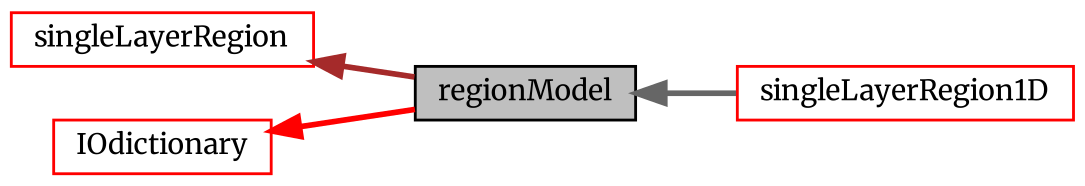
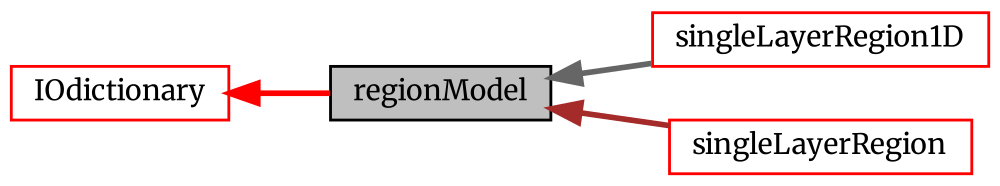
edge "regionModel" -> "singleLayerRegion": reversed
